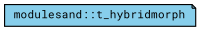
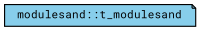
node "modulesand::t_hybridmorph": label "modulesand::t_hybridmorph" -> "modulesand::t_modulesand"
